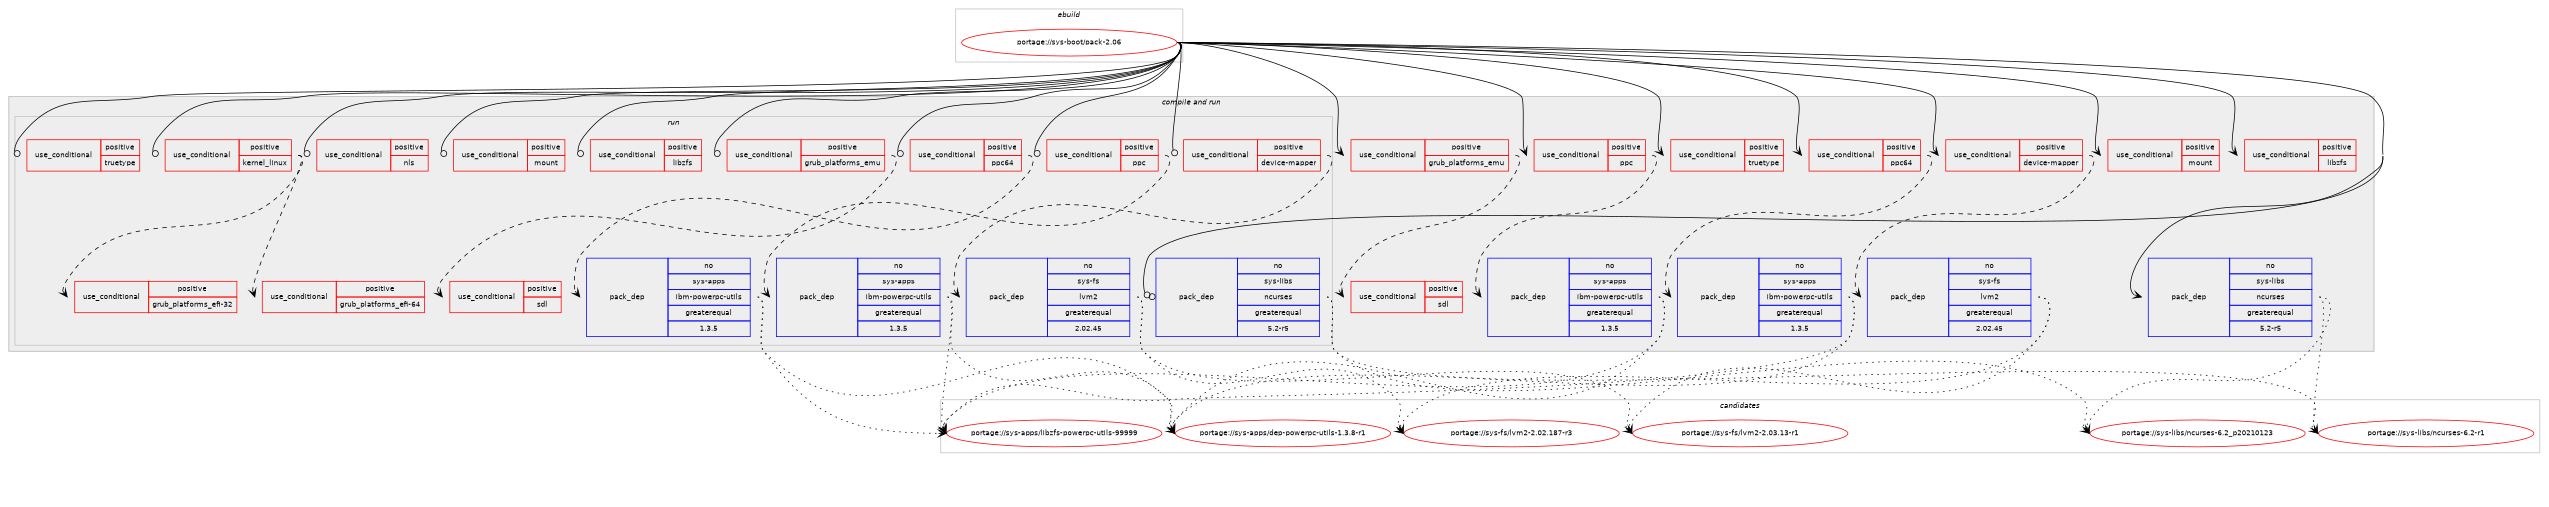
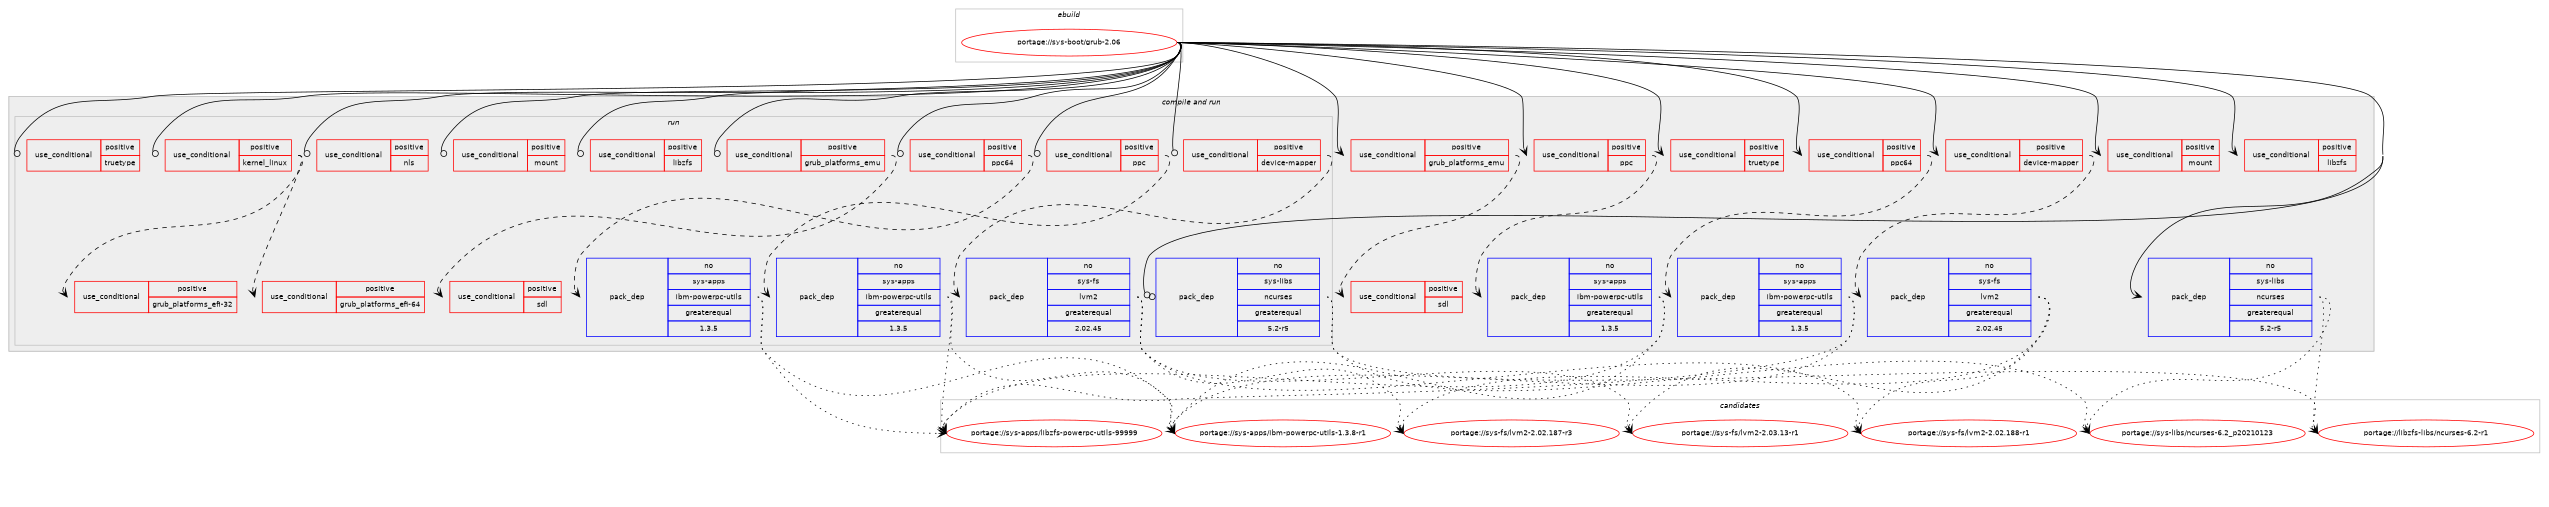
node "portage://sys-boot/pack-2.06": label "portage://sys-boot/pack-2.06" -> "portage://sys-boot/grub-2.06"
node "portage://sys-apps/dep-powerpc-utils-1.3.8-r1": label "portage://sys-apps/dep-powerpc-utils-1.3.8-r1" -> "portage://sys-apps/ibm-powerpc-utils-1.3.8-r1"
node "portage://sys-fs/lvm2-2.02.188-r1": added
node "portage://sys-libs/ncurses-6.2-r1": label "portage://sys-libs/ncurses-6.2-r1" -> "portage://libzfs-libs/ncurses-6.2-r1"
